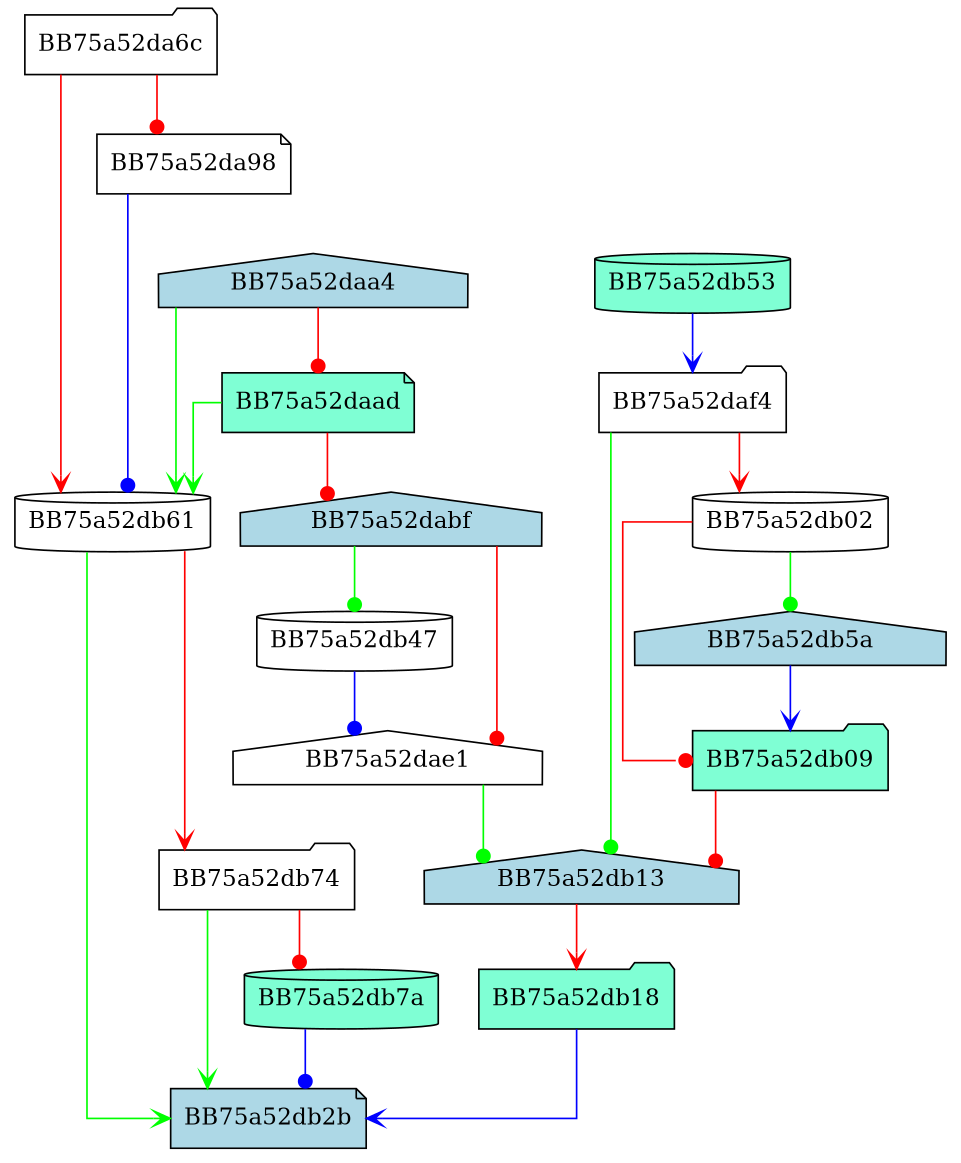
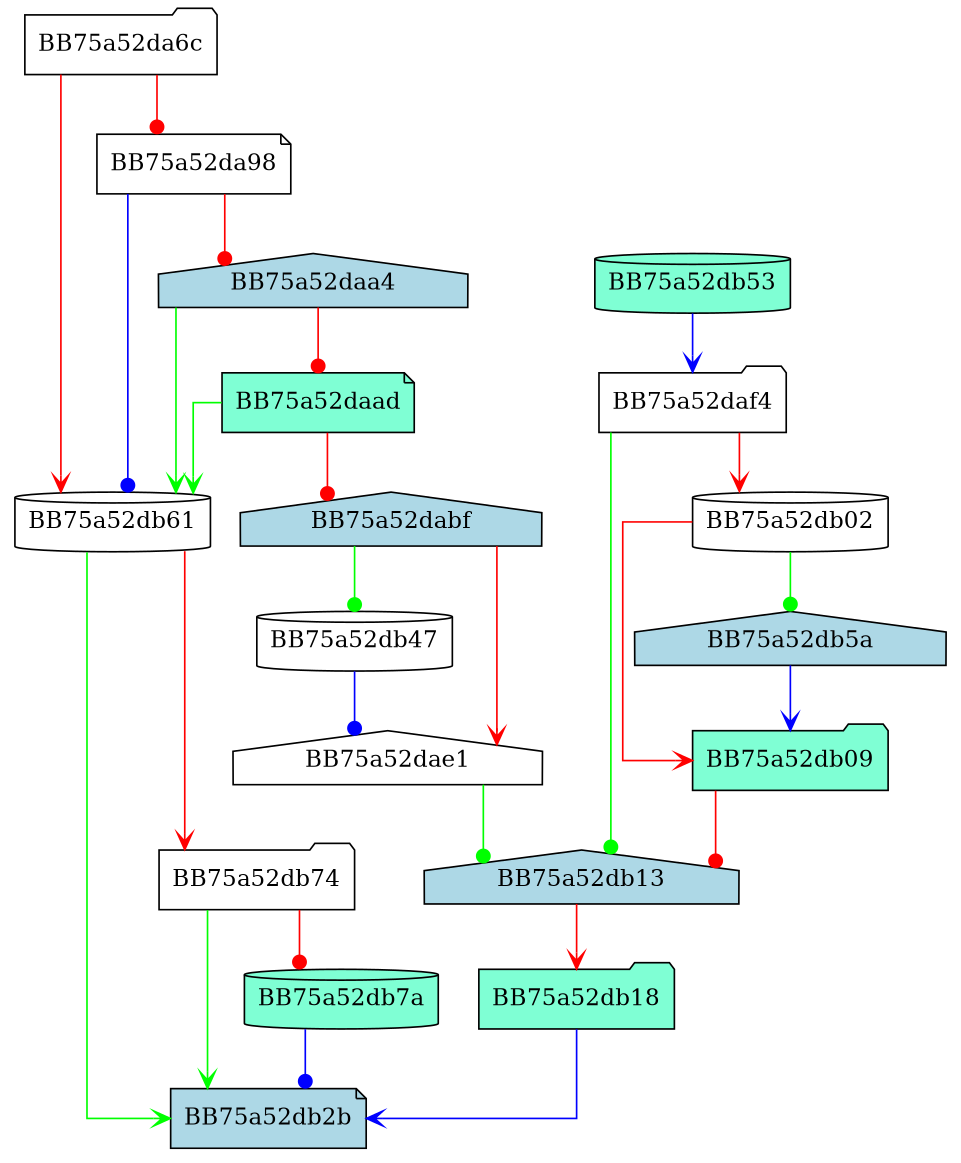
edge "BB75a52da98" -> "BB75a52daa4": added
edge "BB75a52db02" -> "BB75a52db09": arrowhead dot -> vee
edge "BB75a52dabf" -> "BB75a52dae1": arrowhead dot -> vee
